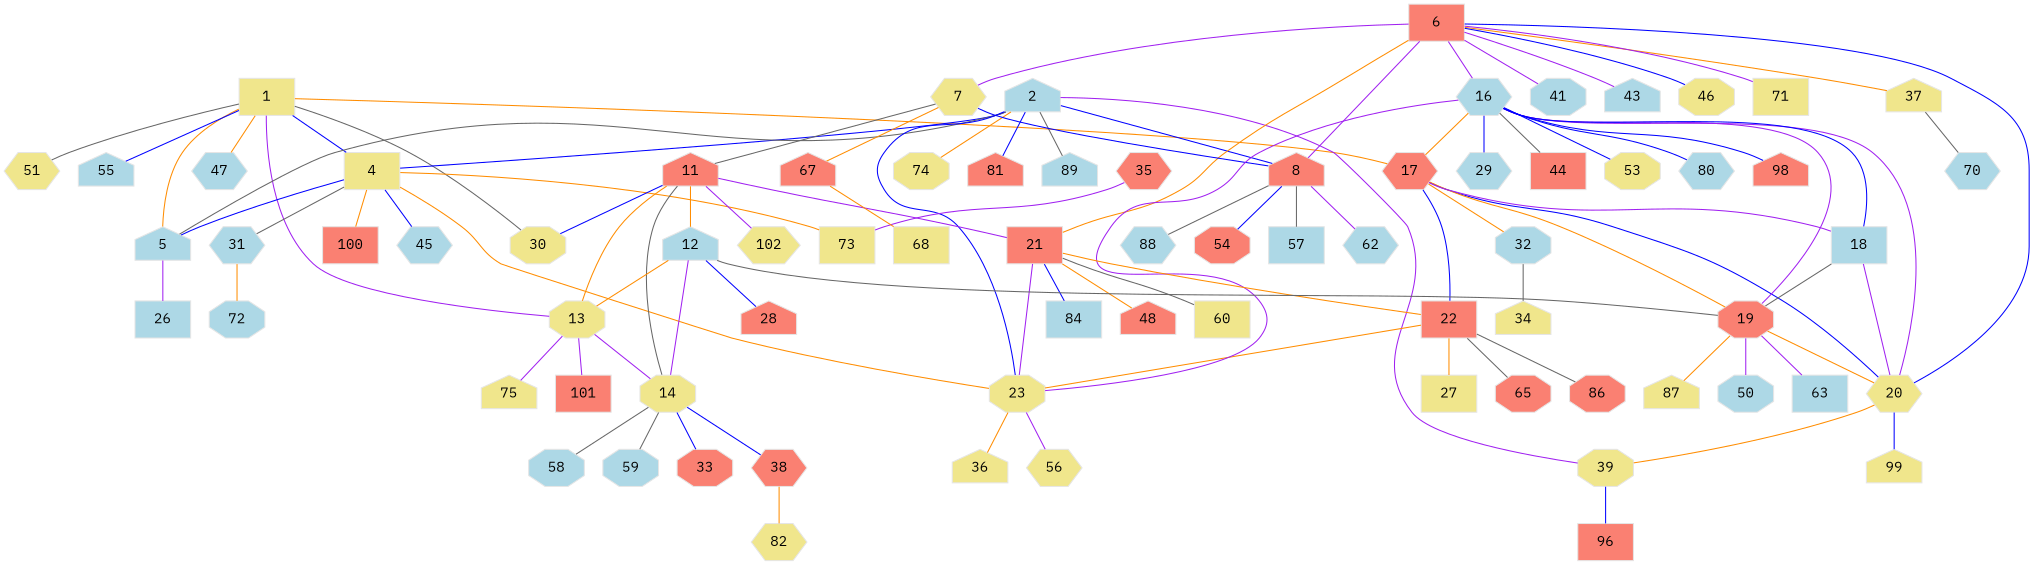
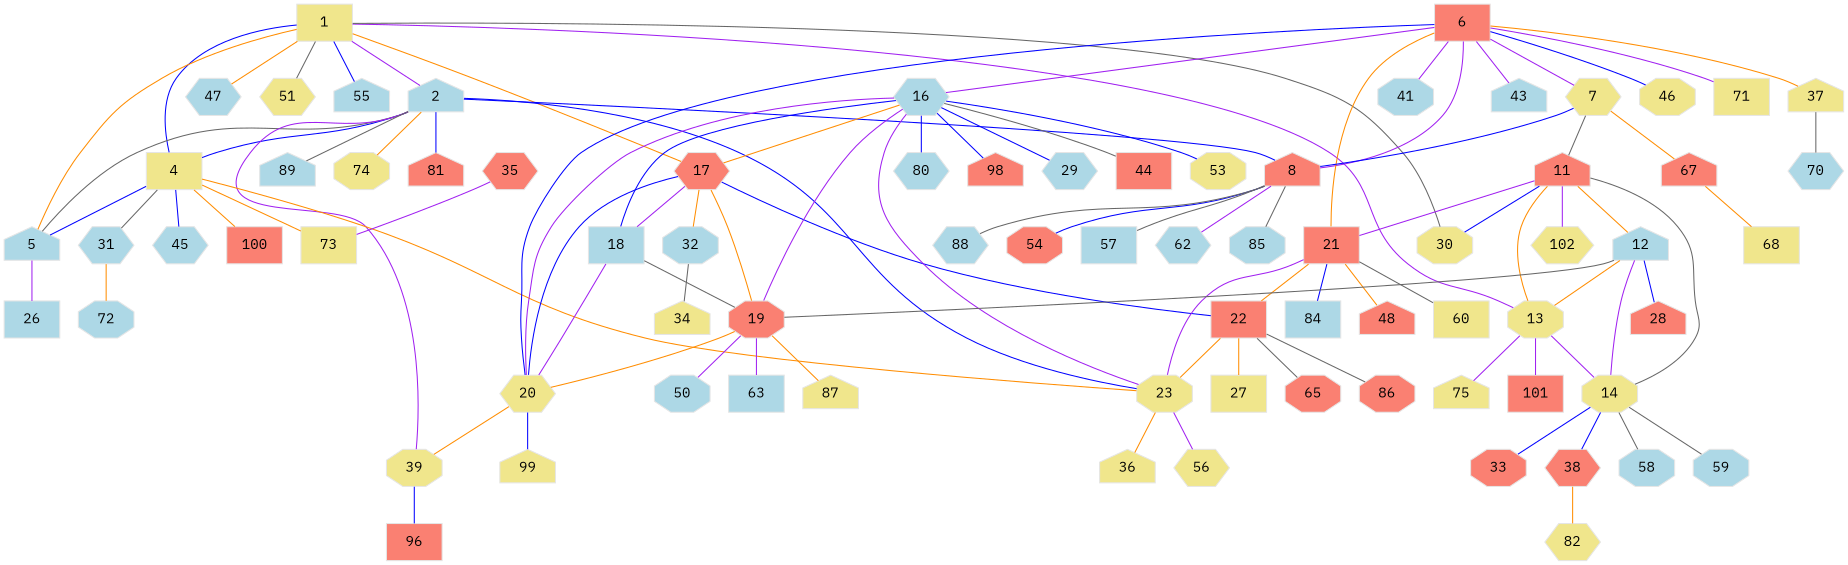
edge "1" -- "2": added
node "85": added
